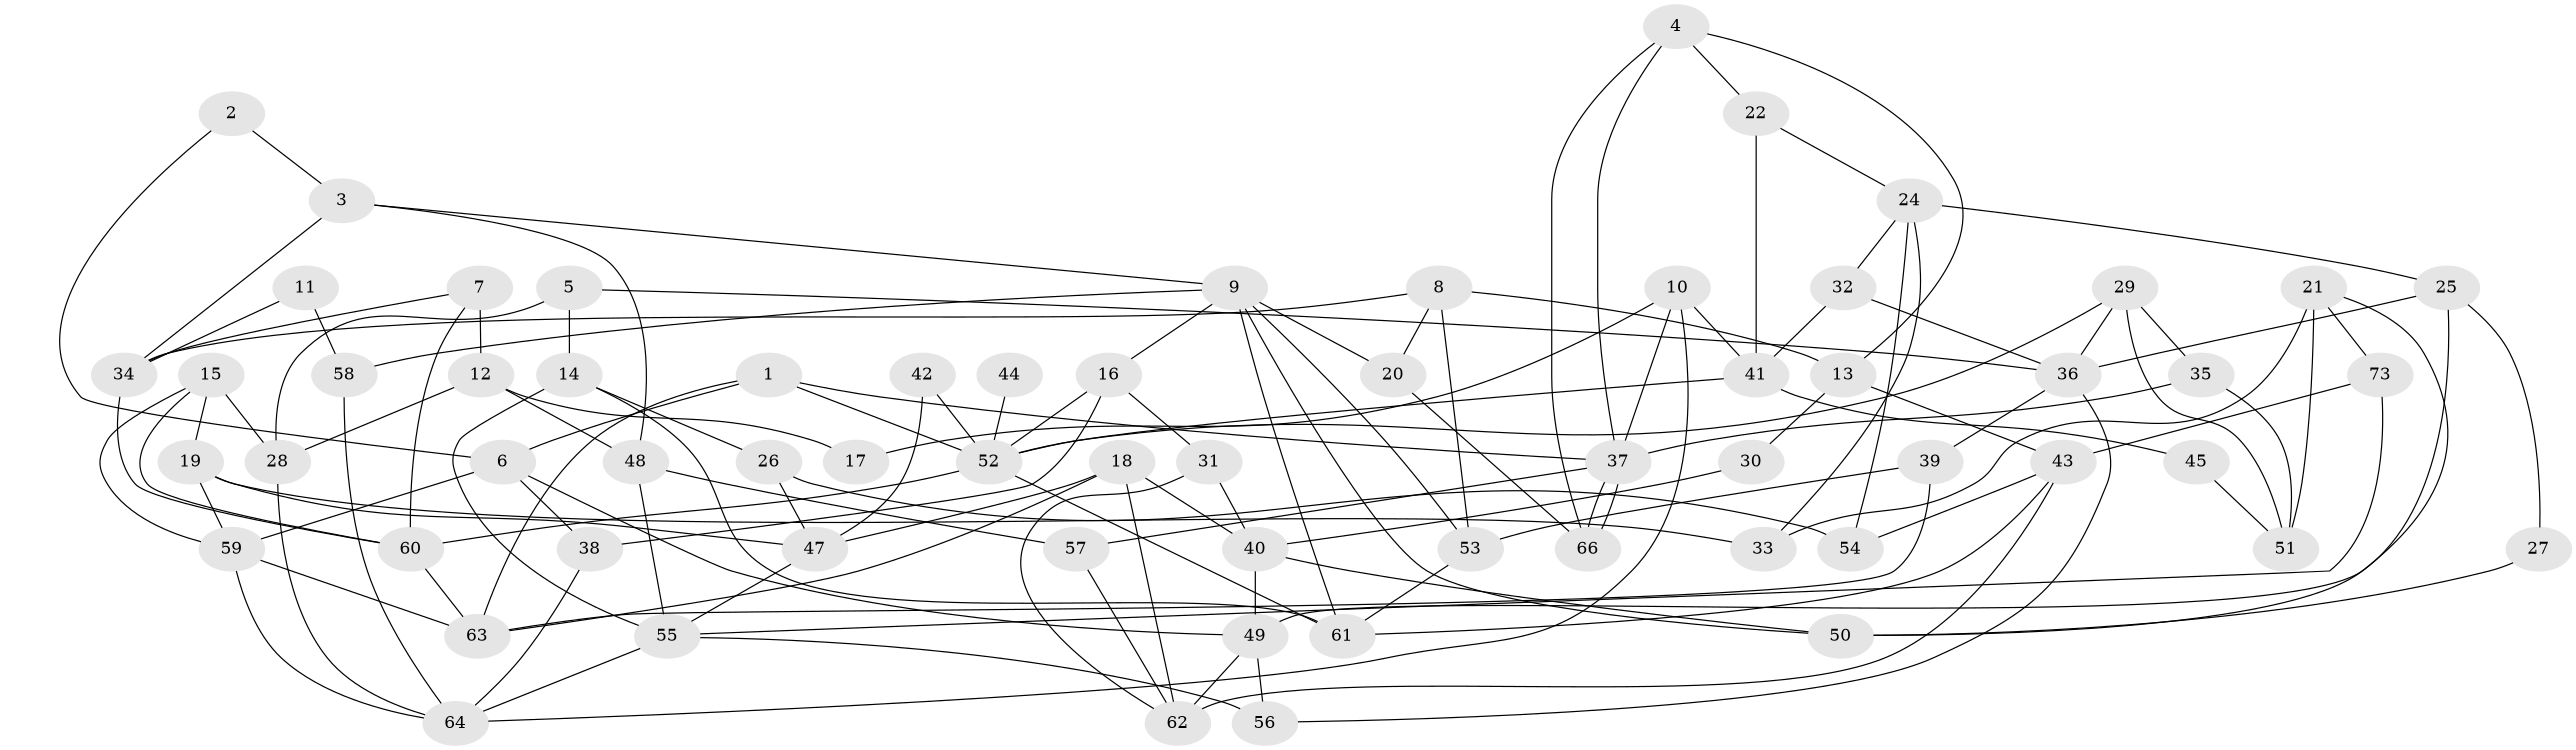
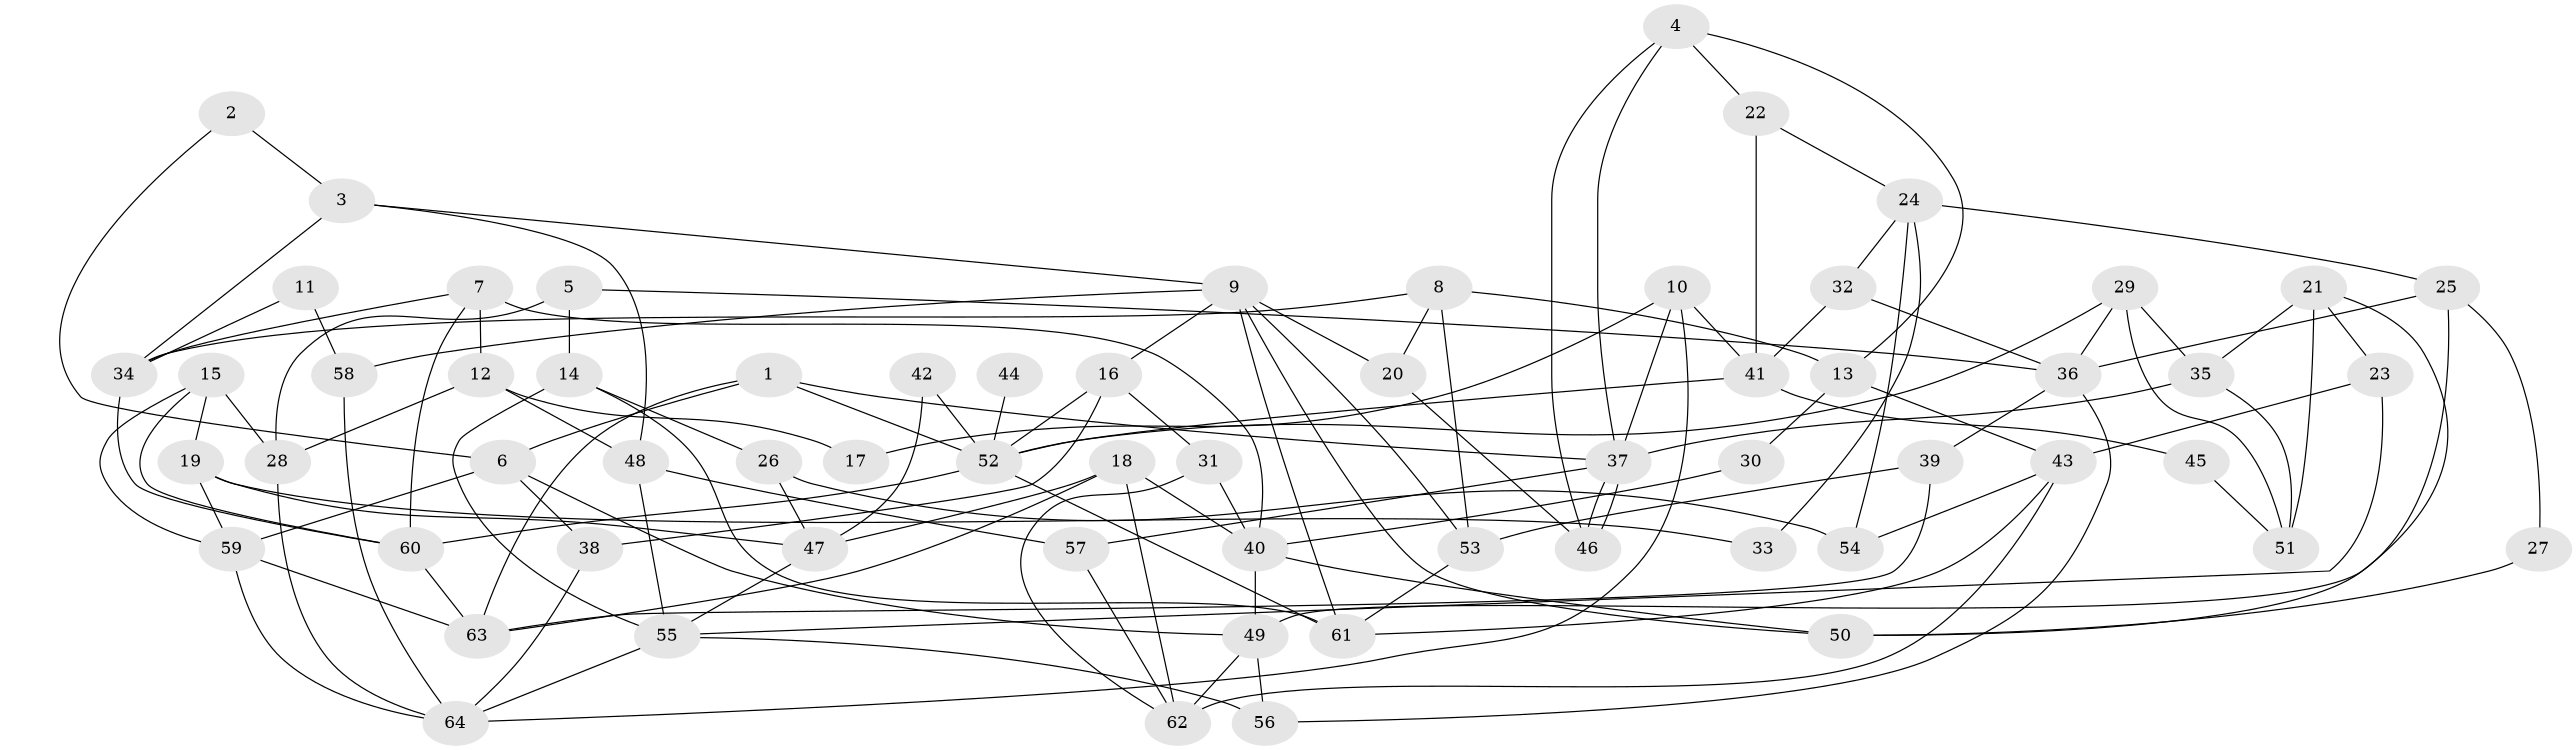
edge "7" -- "40": added
node "73": label "73" -> "23"
edge "21" -- "33": now "21" -- "35"
node "66": label "66" -> "46"
